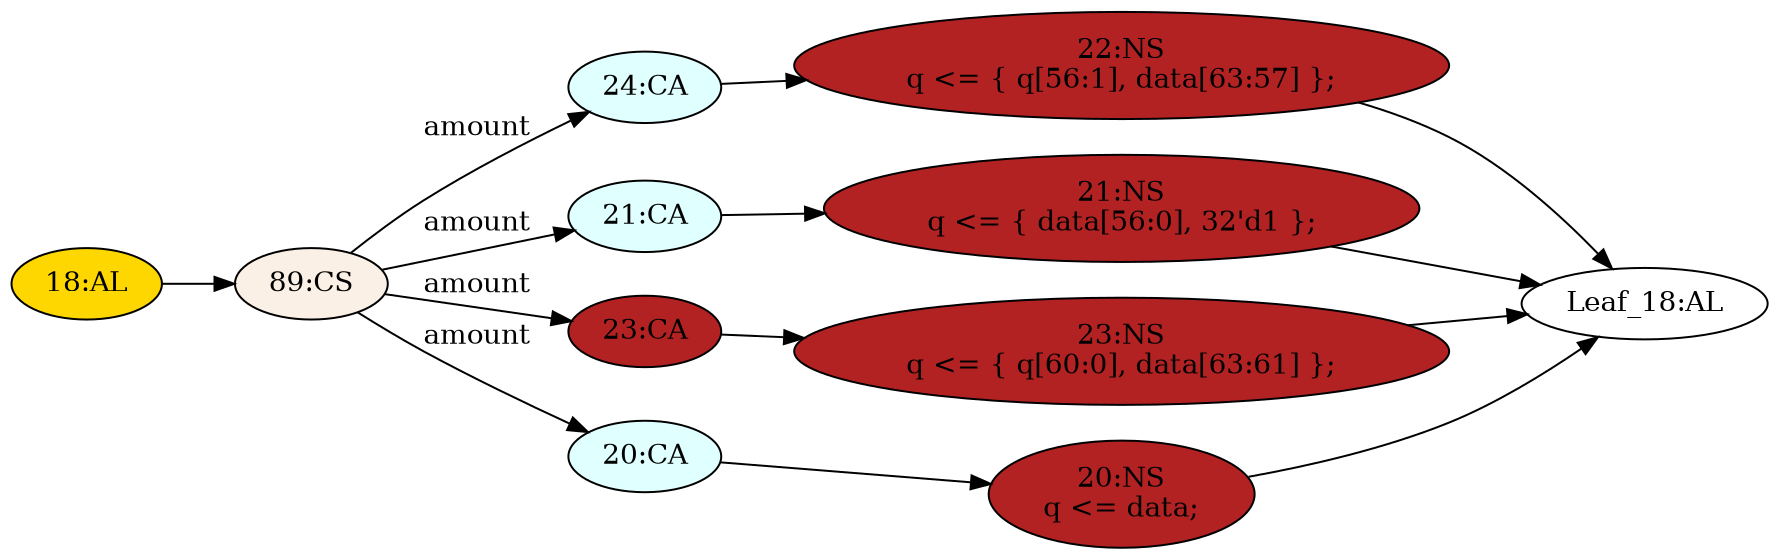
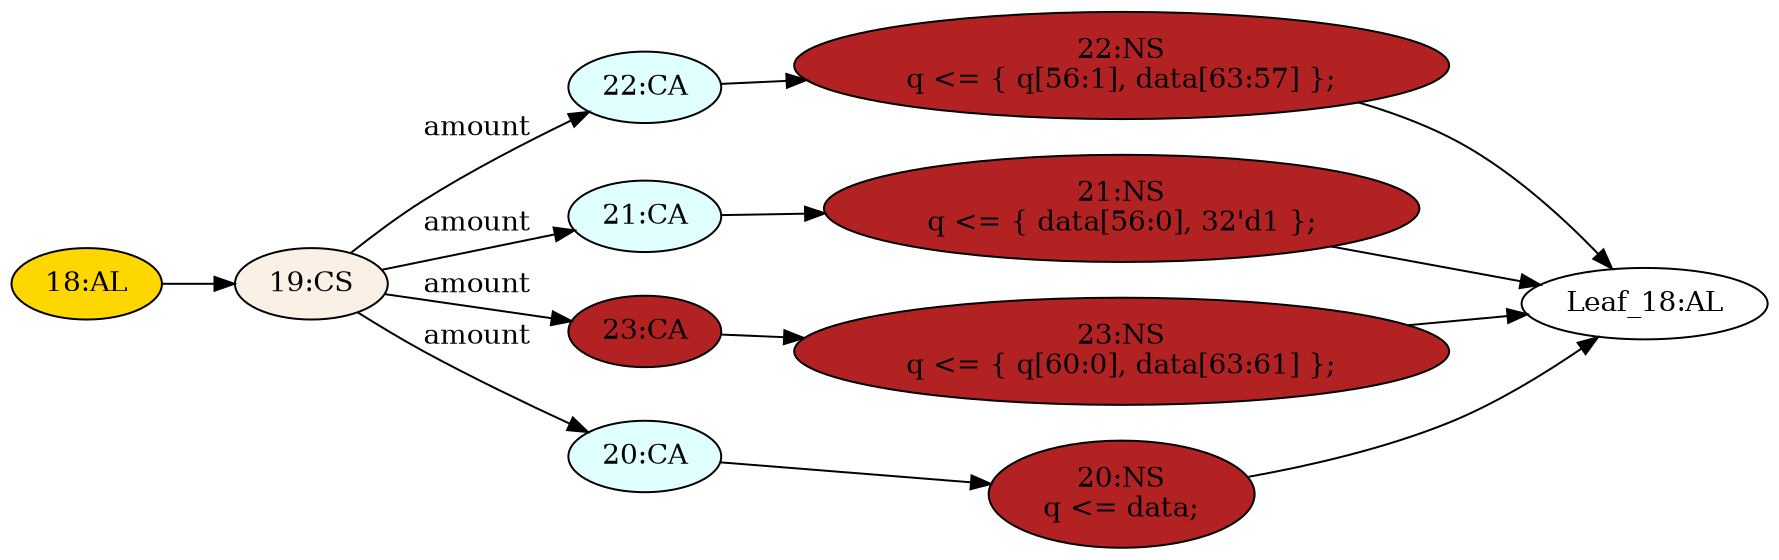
node "24:CA": label "24:CA" -> "22:CA"
node "89:CS": label "89:CS" -> "19:CS"
